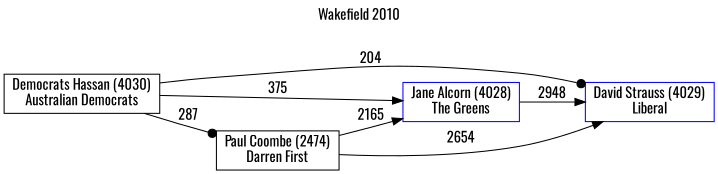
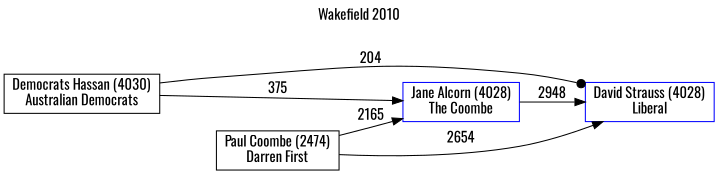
node "Jane Alcorn (4028) The Greens": label "Jane Alcorn (4028) The Greens" -> "Jane Alcorn (4028) The Coombe"
node "David Strauss (4029) Liberal": label "David Strauss (4029) Liberal" -> "David Strauss (4028) Liberal"
edge "Democrats Hassan (4030) Australian Democrats" -> "Paul Coombe (2474) Darren First": removed, label "287"
